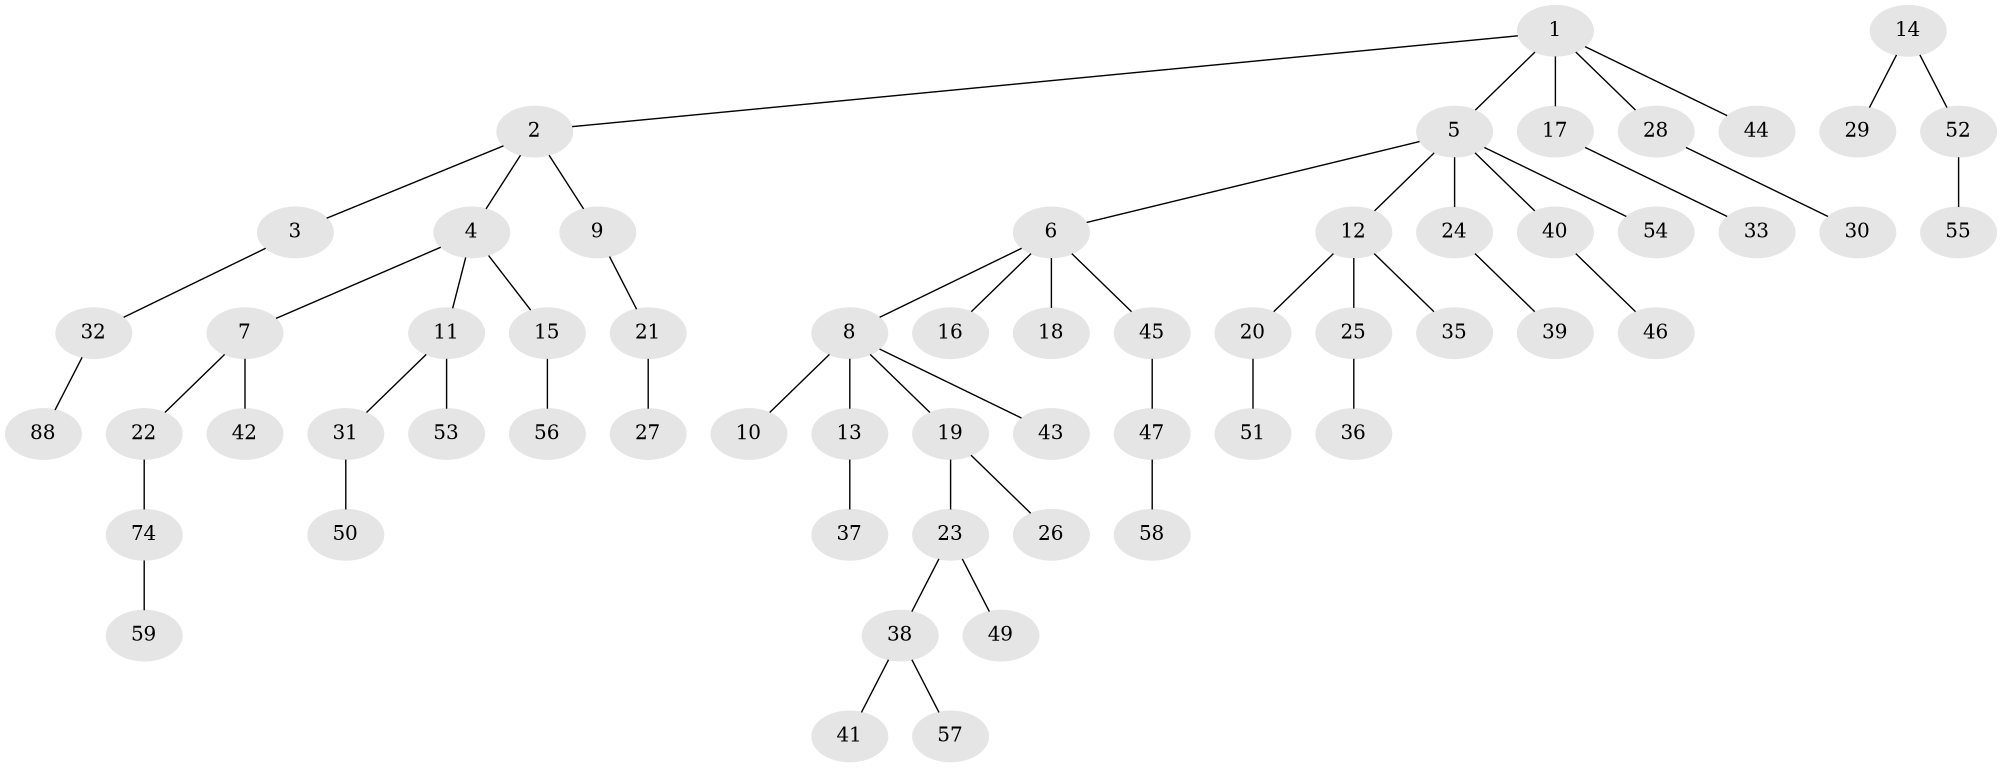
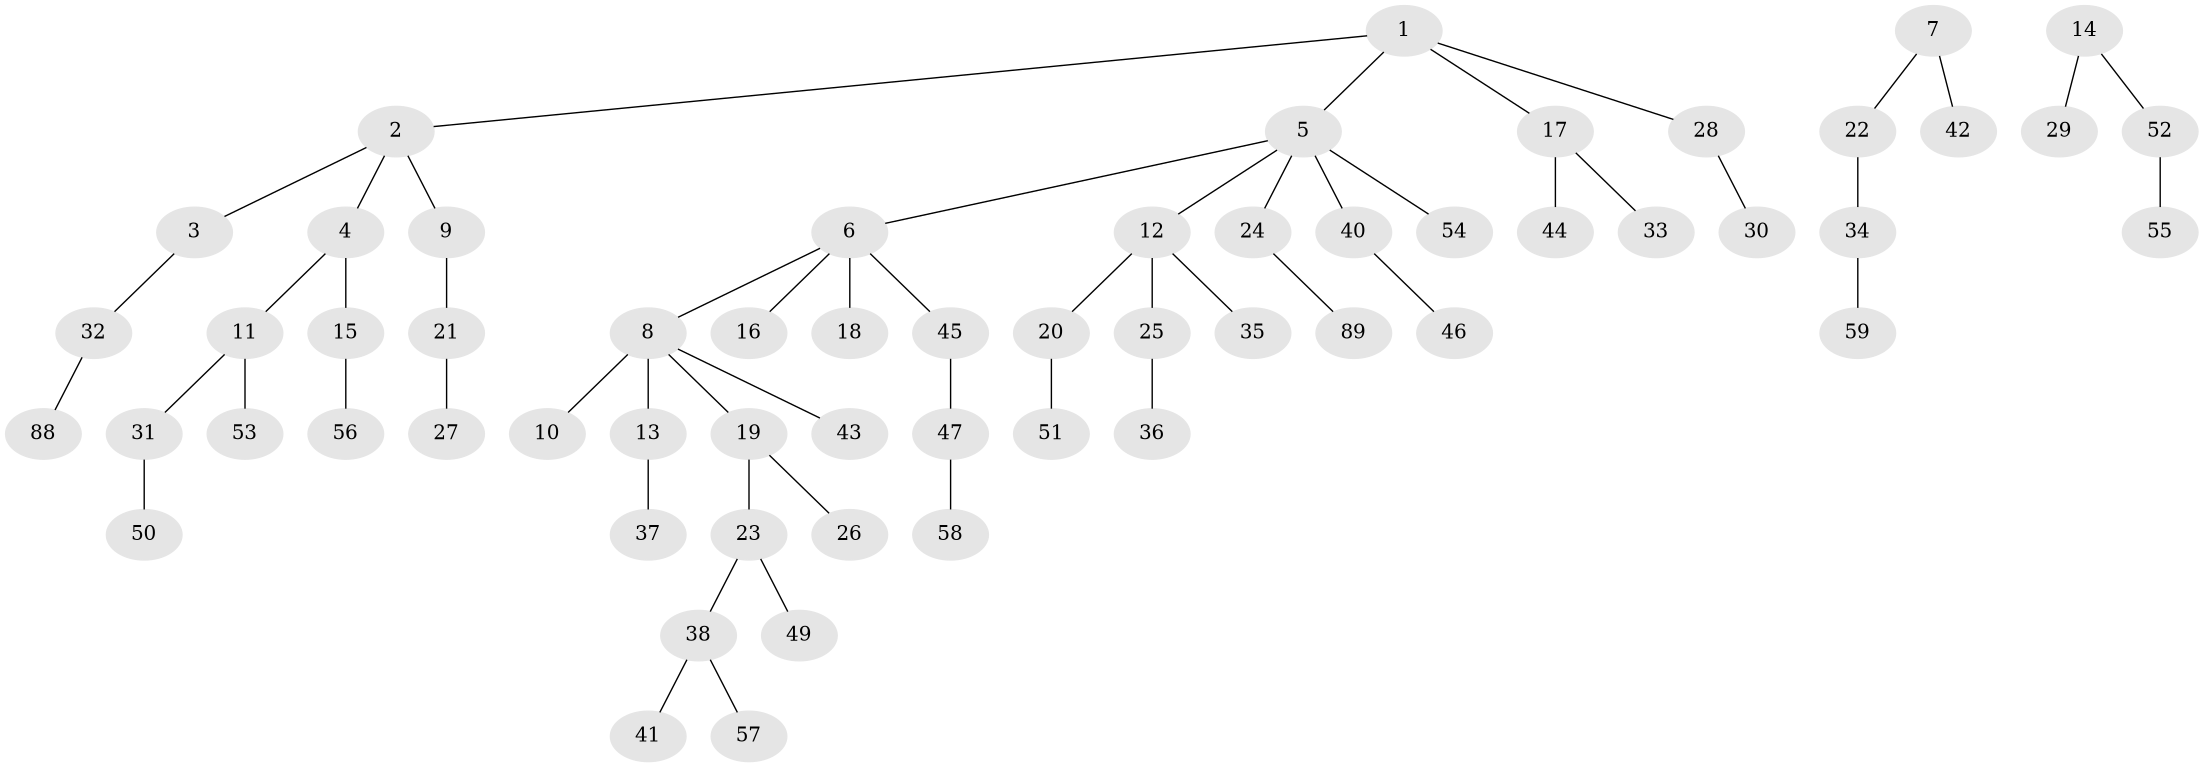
edge "1" -- "44": now "17" -- "44"
edge "4" -- "7": removed
node "39": label "39" -> "89"
node "74": label "74" -> "34"
